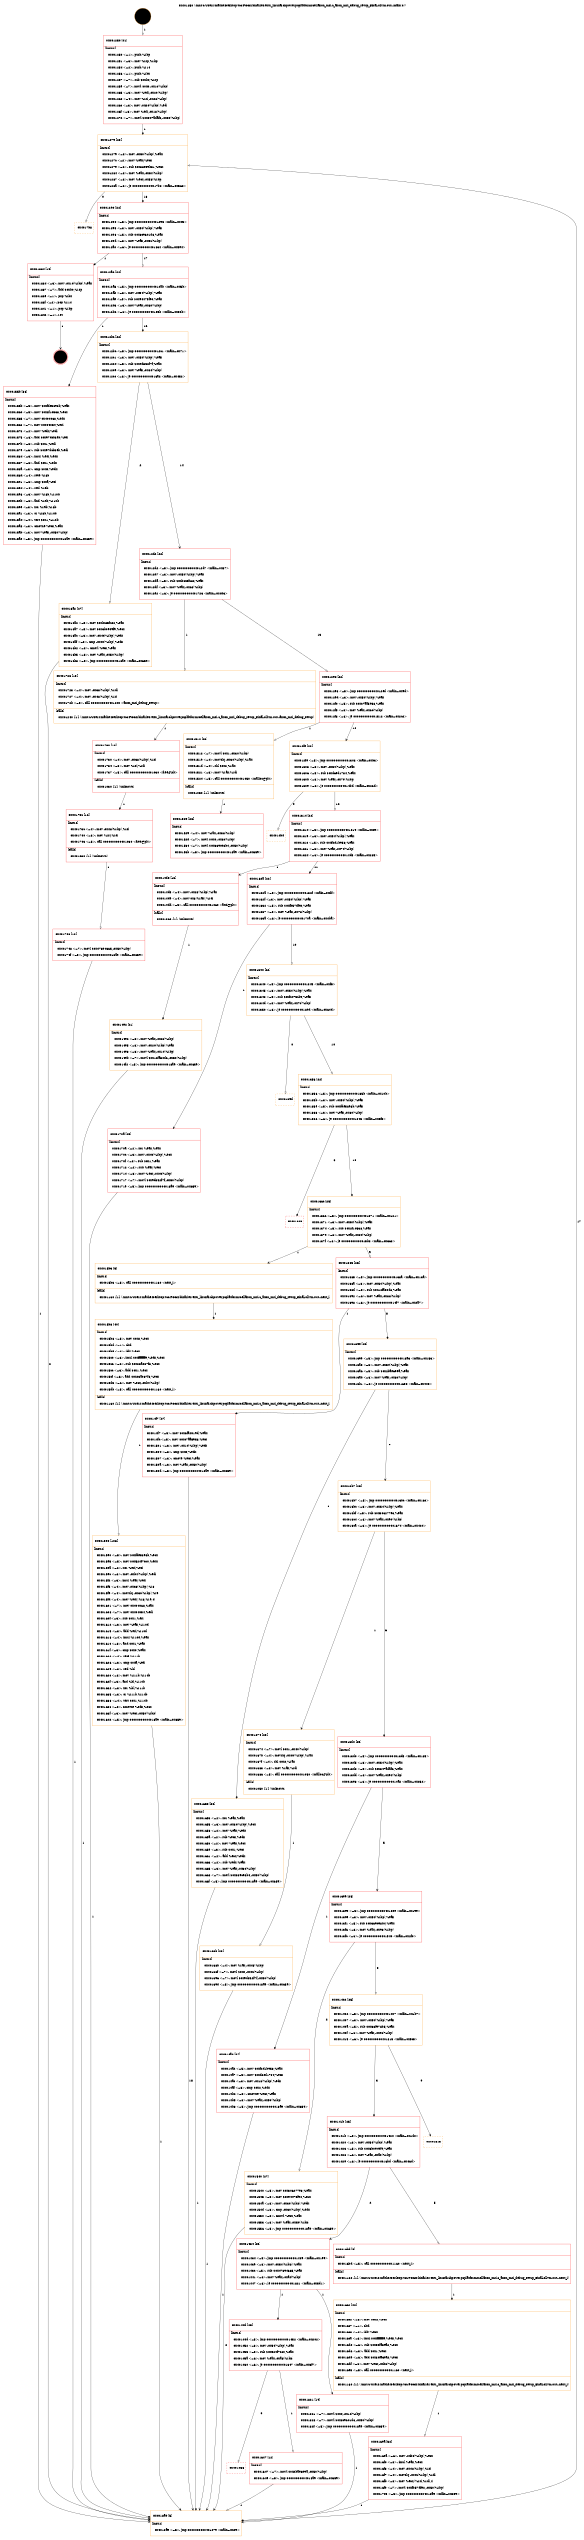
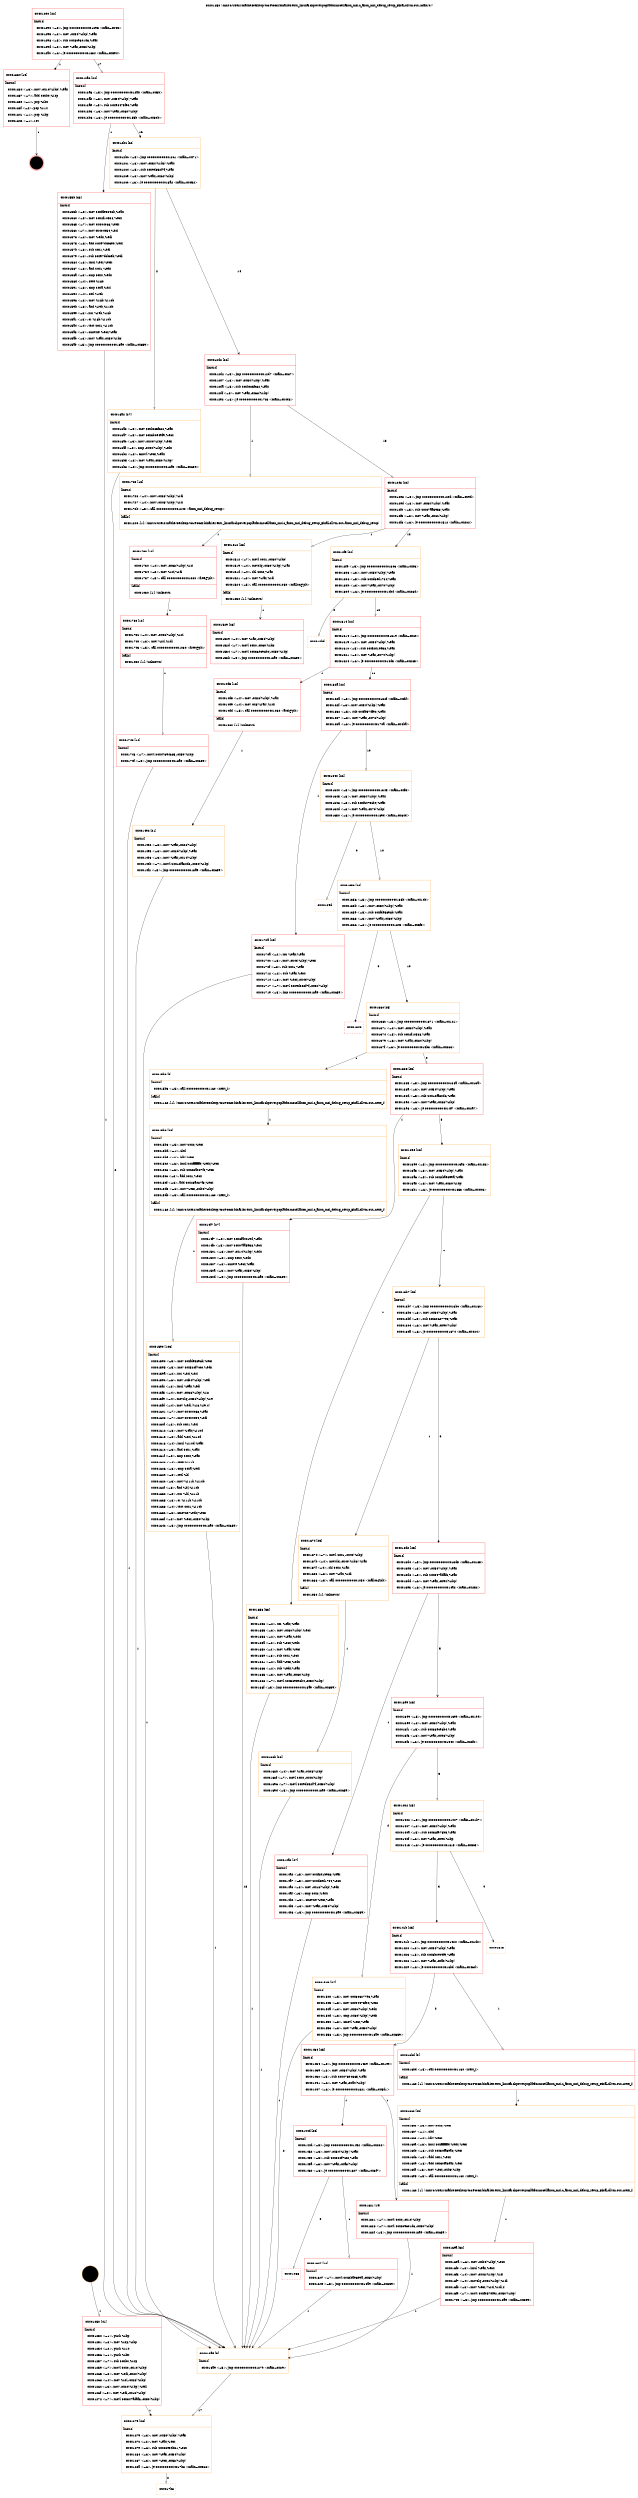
edge "0x401279 [23]" -> "0x401290 [22]": removed, label "18"
edge "0x40141b [25]" -> "0x4016bd [5]": label " 5" -> " 1"
